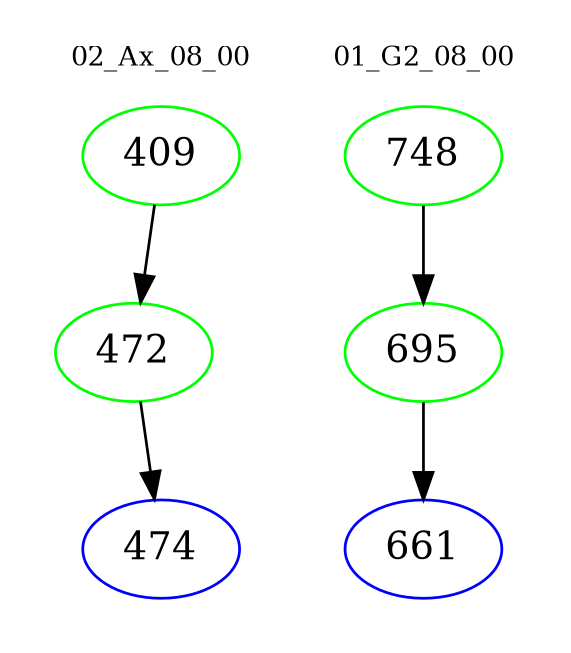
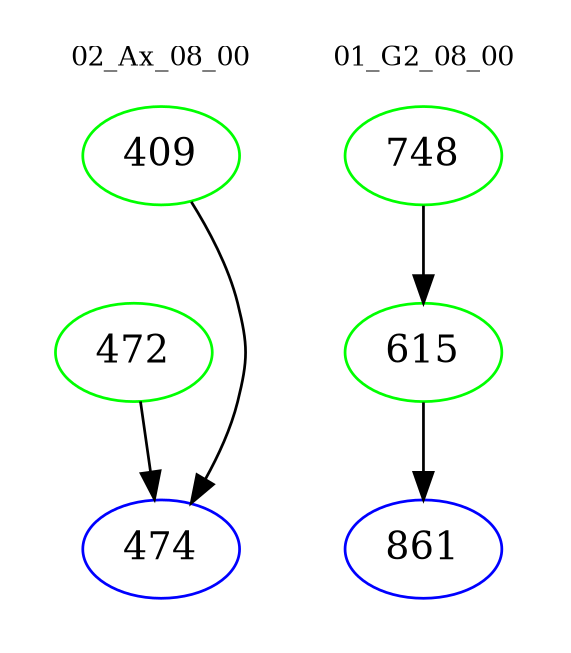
edge "409" -> "472": now "409" -> "474"
node "695": label "695" -> "615"
node "661": label "661" -> "861"
